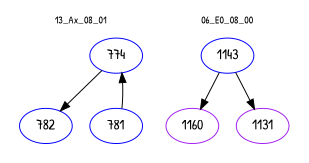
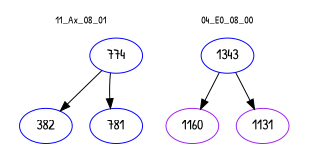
cluster "13_Ax_08_01": label "13_Ax_08_01" -> "11_Ax_08_01"
cluster "06_E0_08_00": label "06_E0_08_00" -> "04_E0_08_00"
node "1143": label "1143" -> "1343"
edge "781" -> "774": reversed
node "782": label "782" -> "382"
